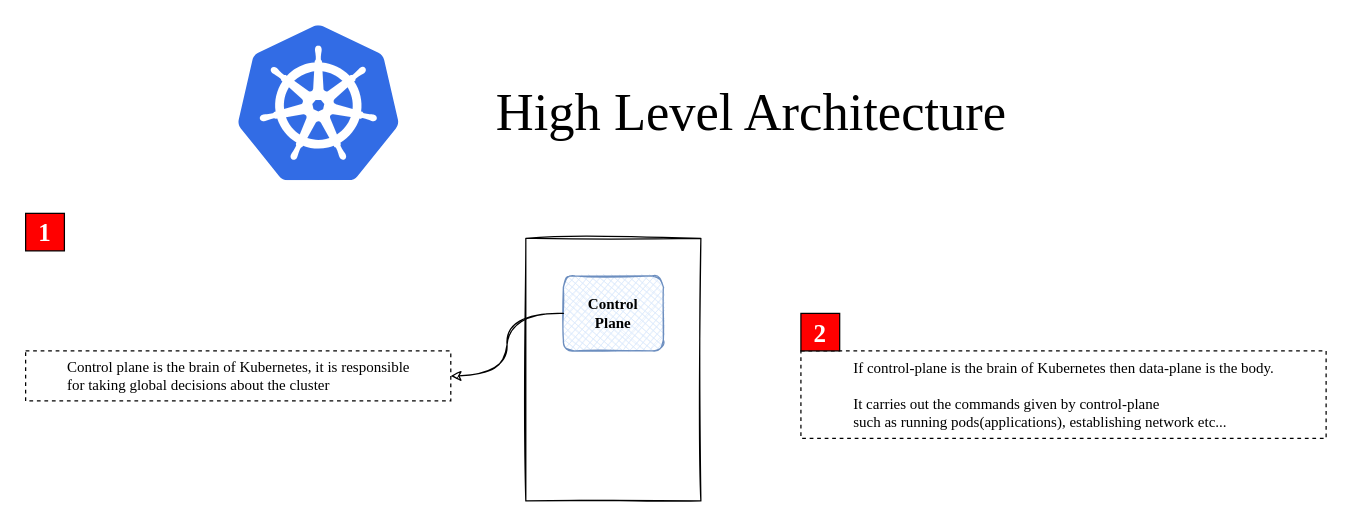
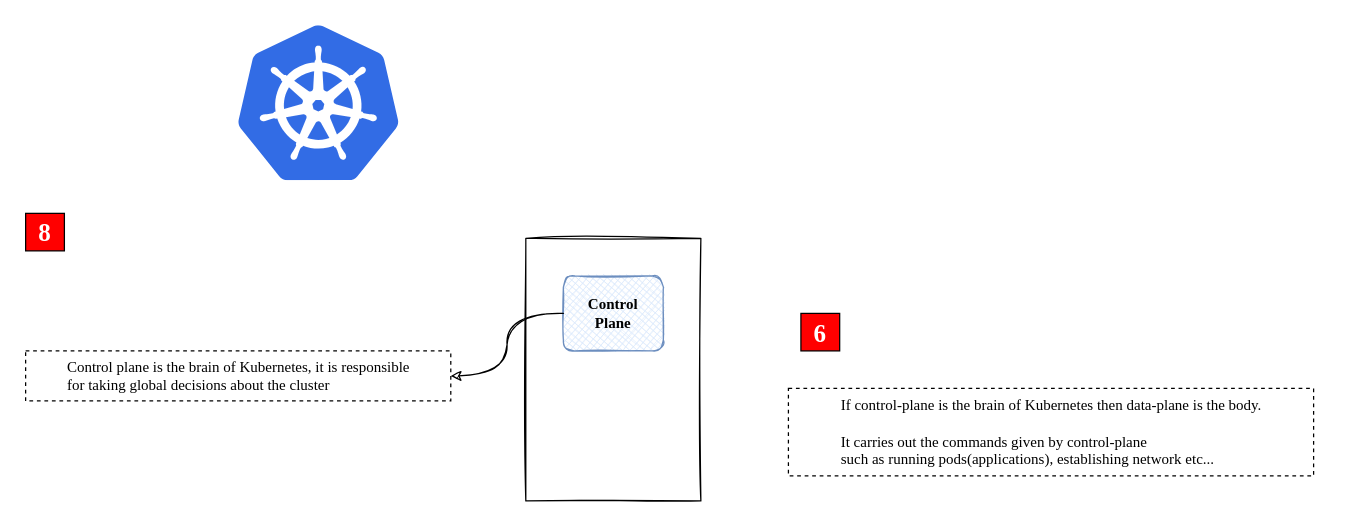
node "High Level Architecture": removed
node "1": label "1" -> "8"
node "2": label "2" -> "6"
node "If control-plane is the brain of Kubernetes then data-plane is the body. It carries out the commands given by control-plane such as running pods(applications), establishing network etc...": moved (1063, 394) -> (1051, 432)
